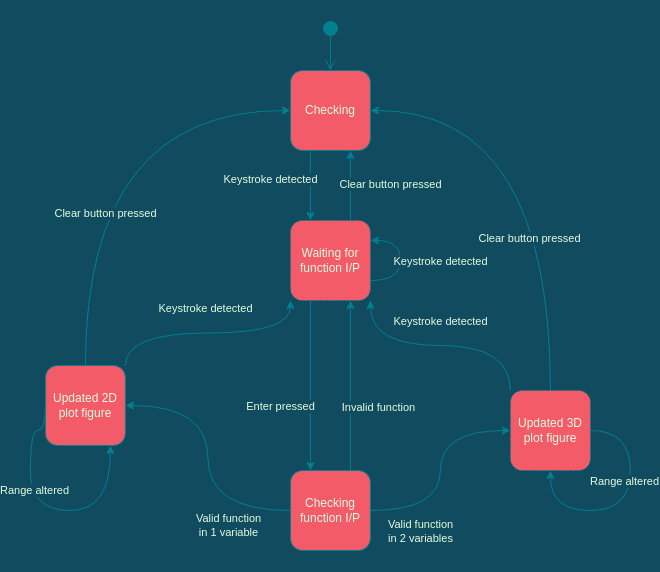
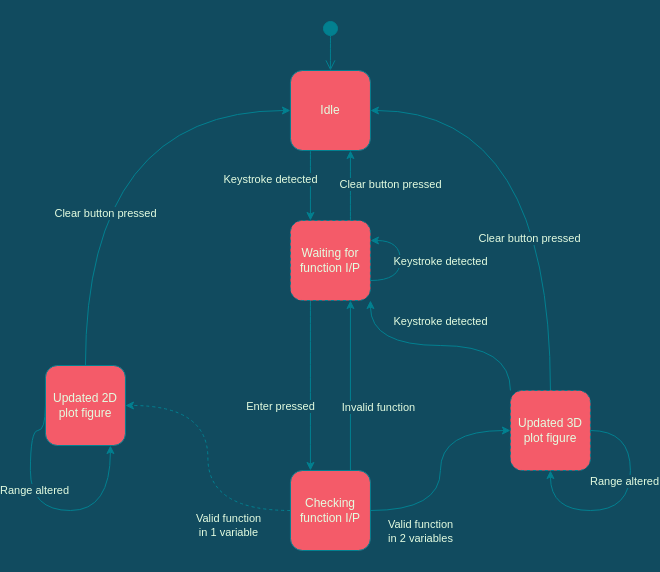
node "Checking": label "Checking" -> "Idle"
edge "Updated 2D plot figure" -> "Waiting for function I/P": removed, label "Keystroke detected"
edge "Checking function I/P" -> "Updated 2D plot figure": style solid -> dashed
